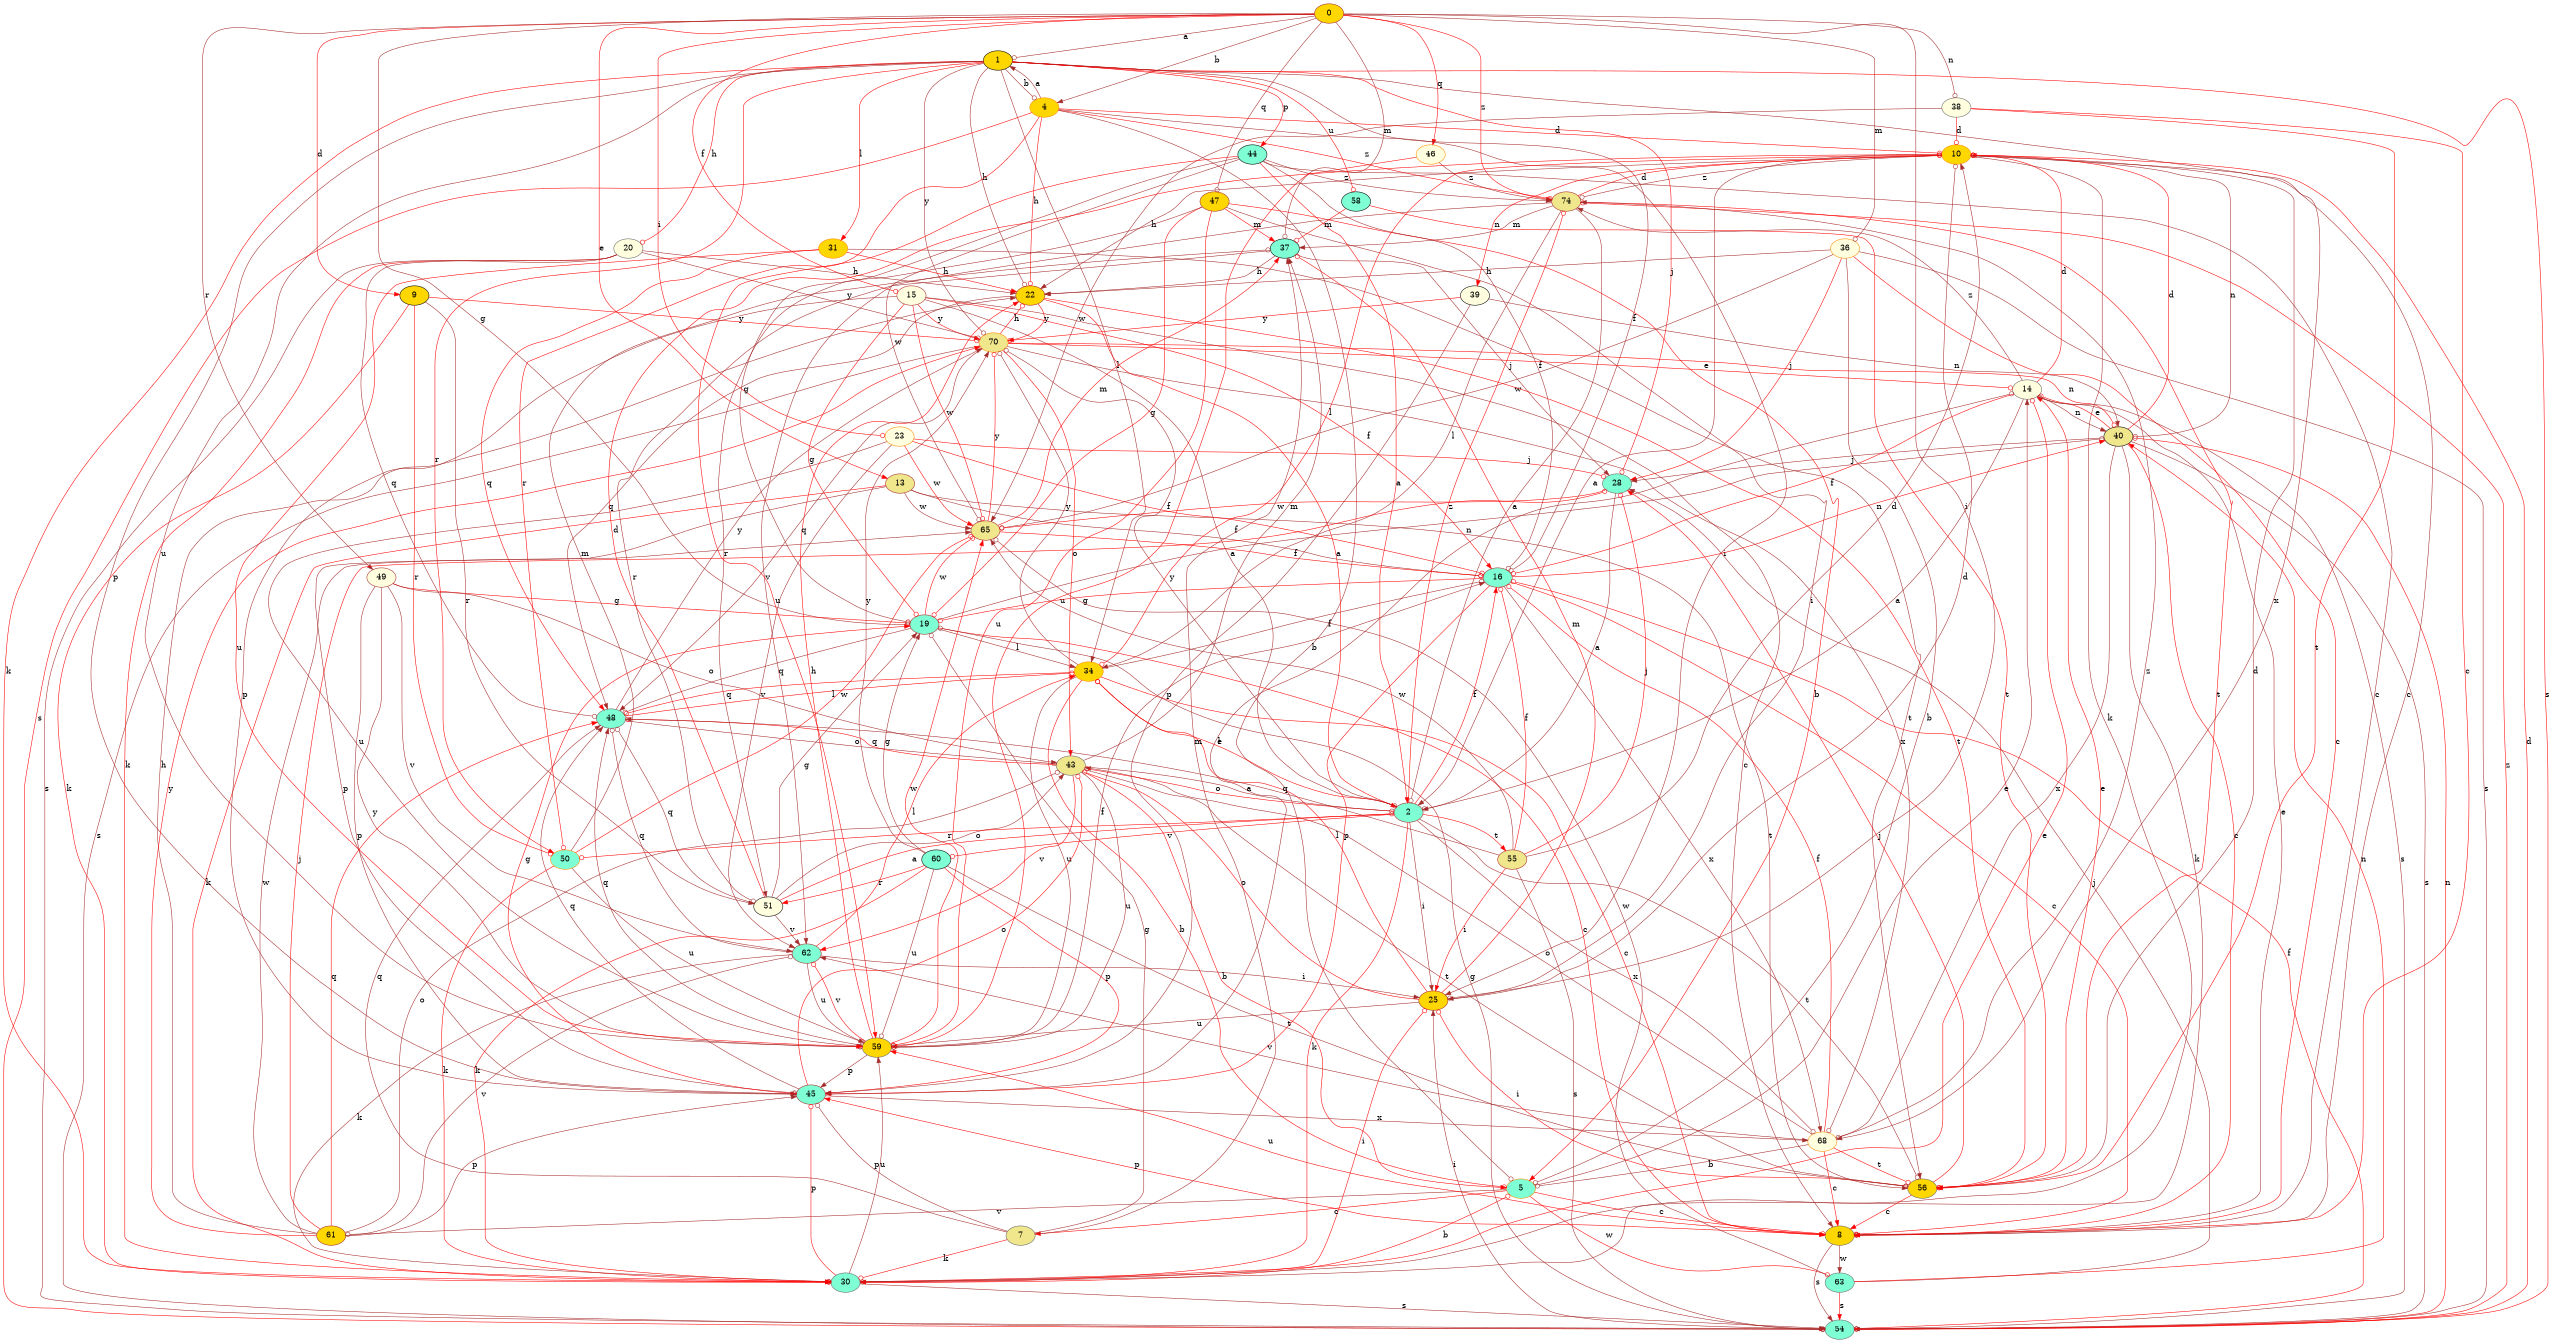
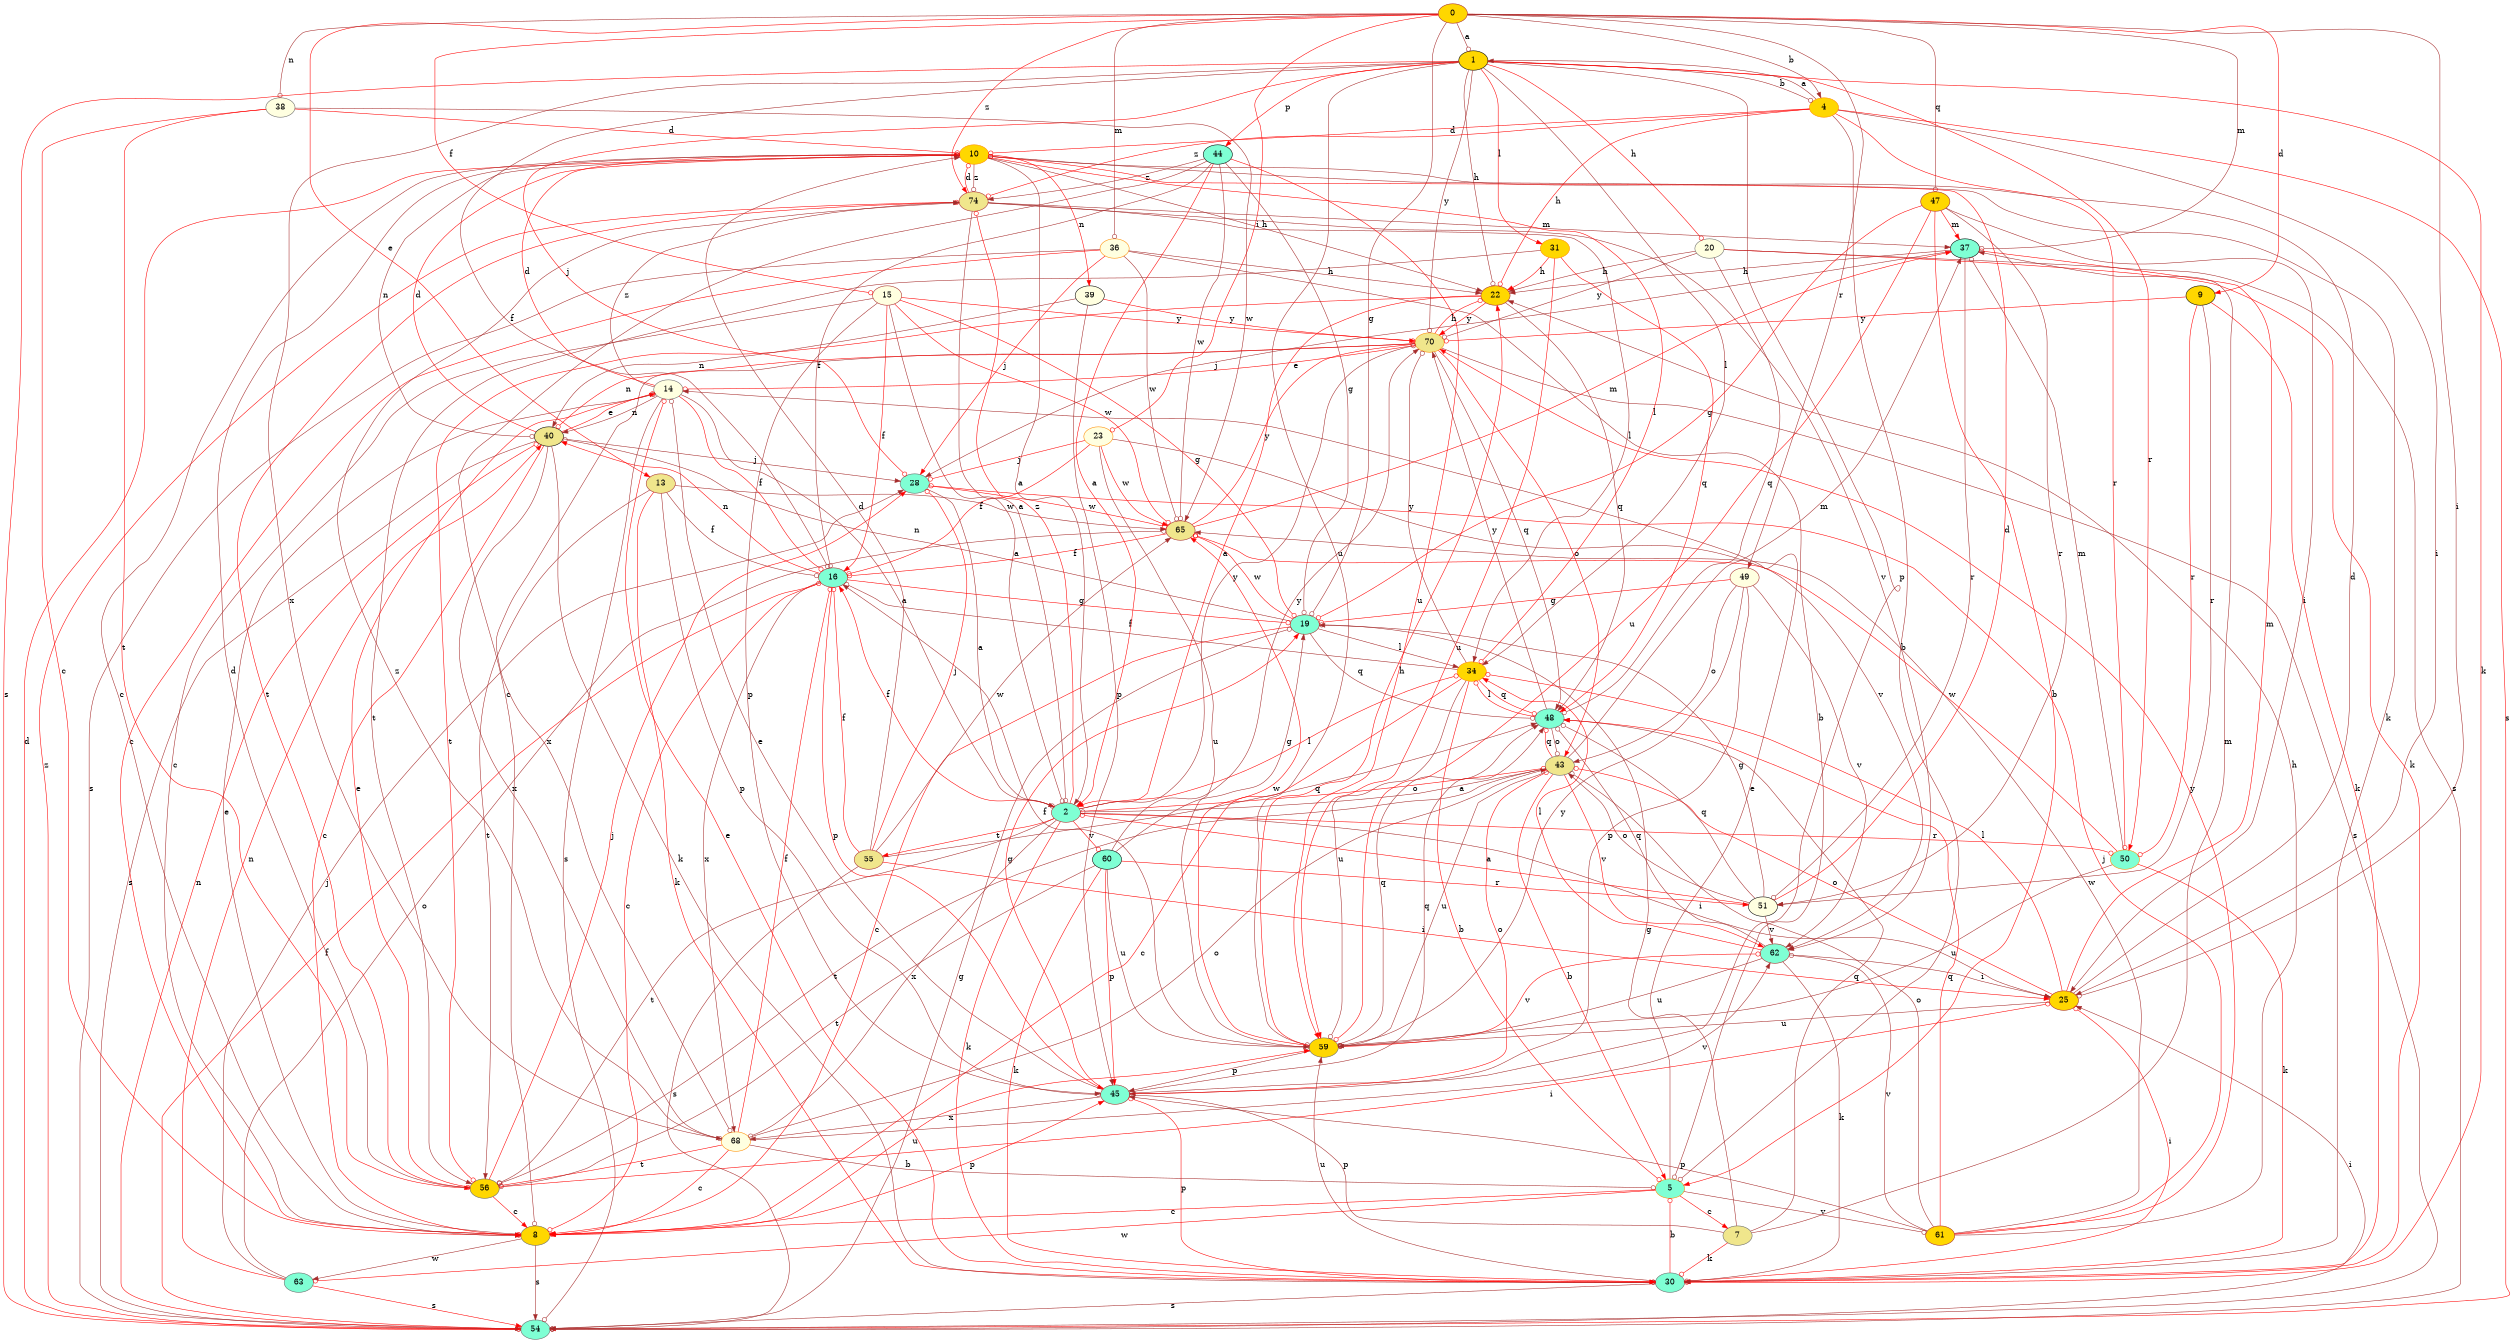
node "46": removed
node "58": removed
edge "63" -> "65": label "w" -> "o"
